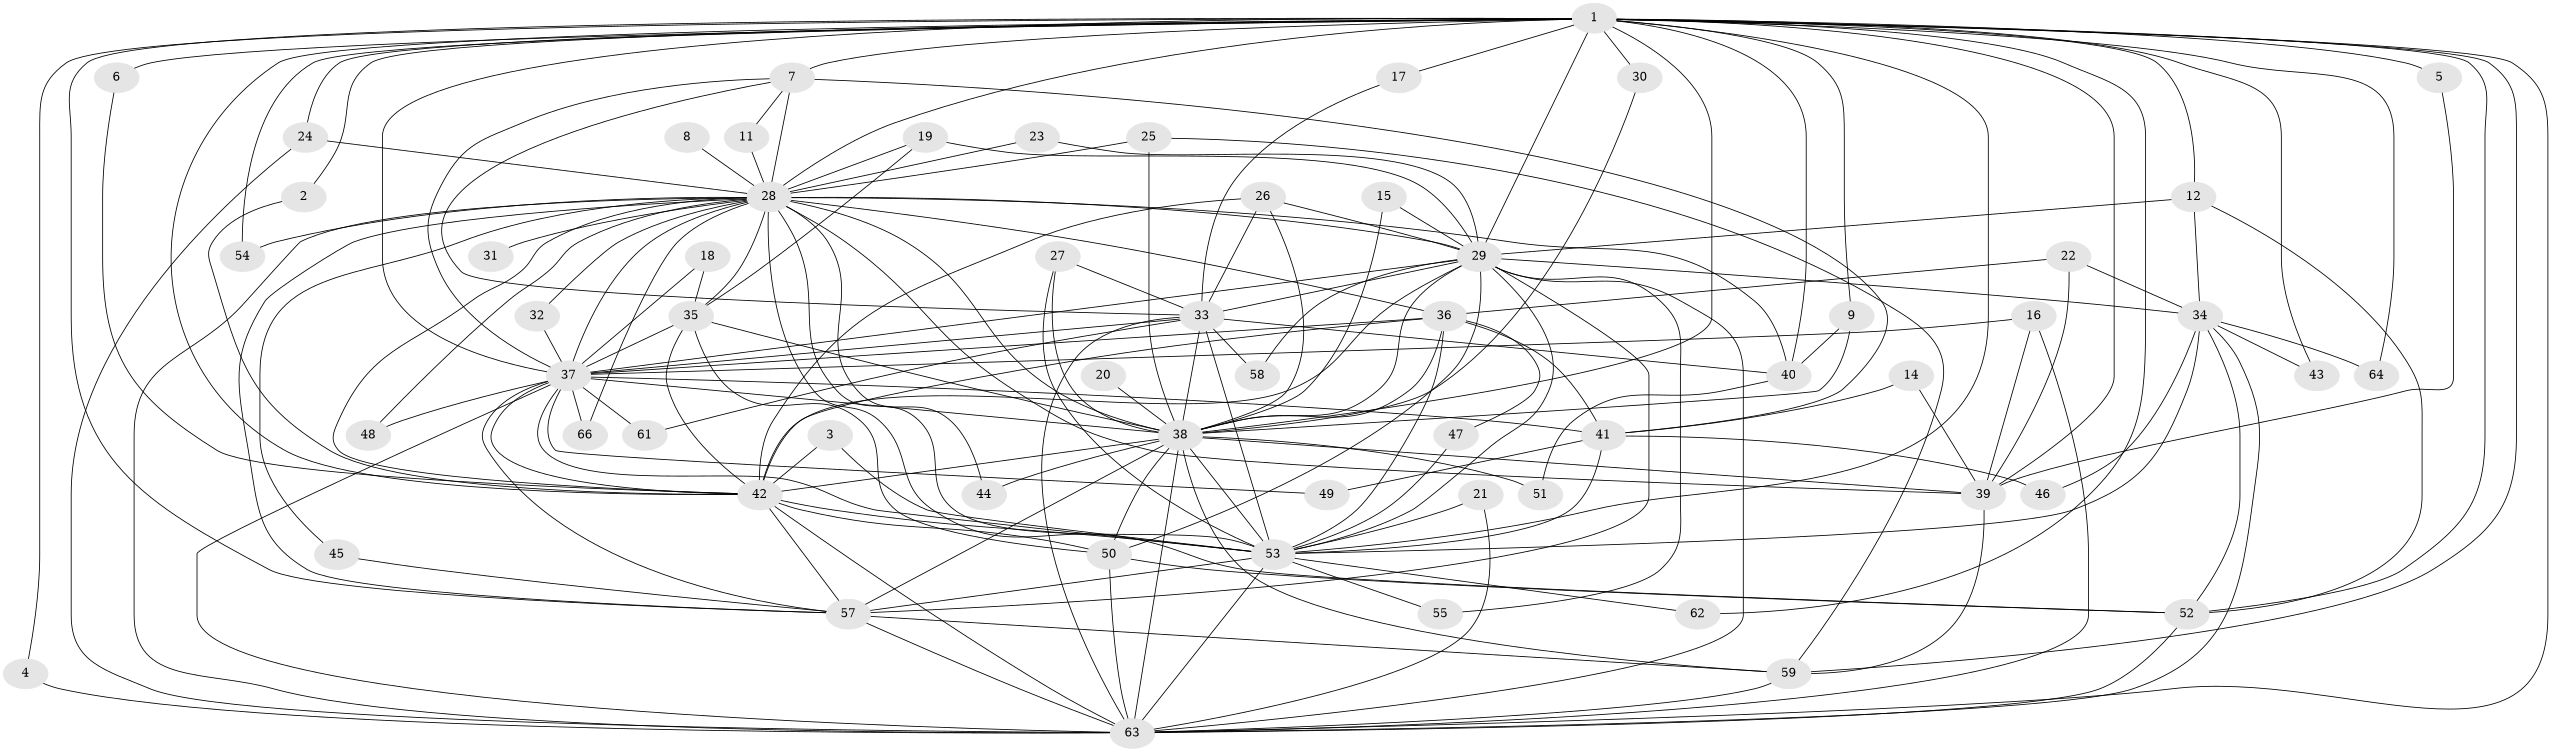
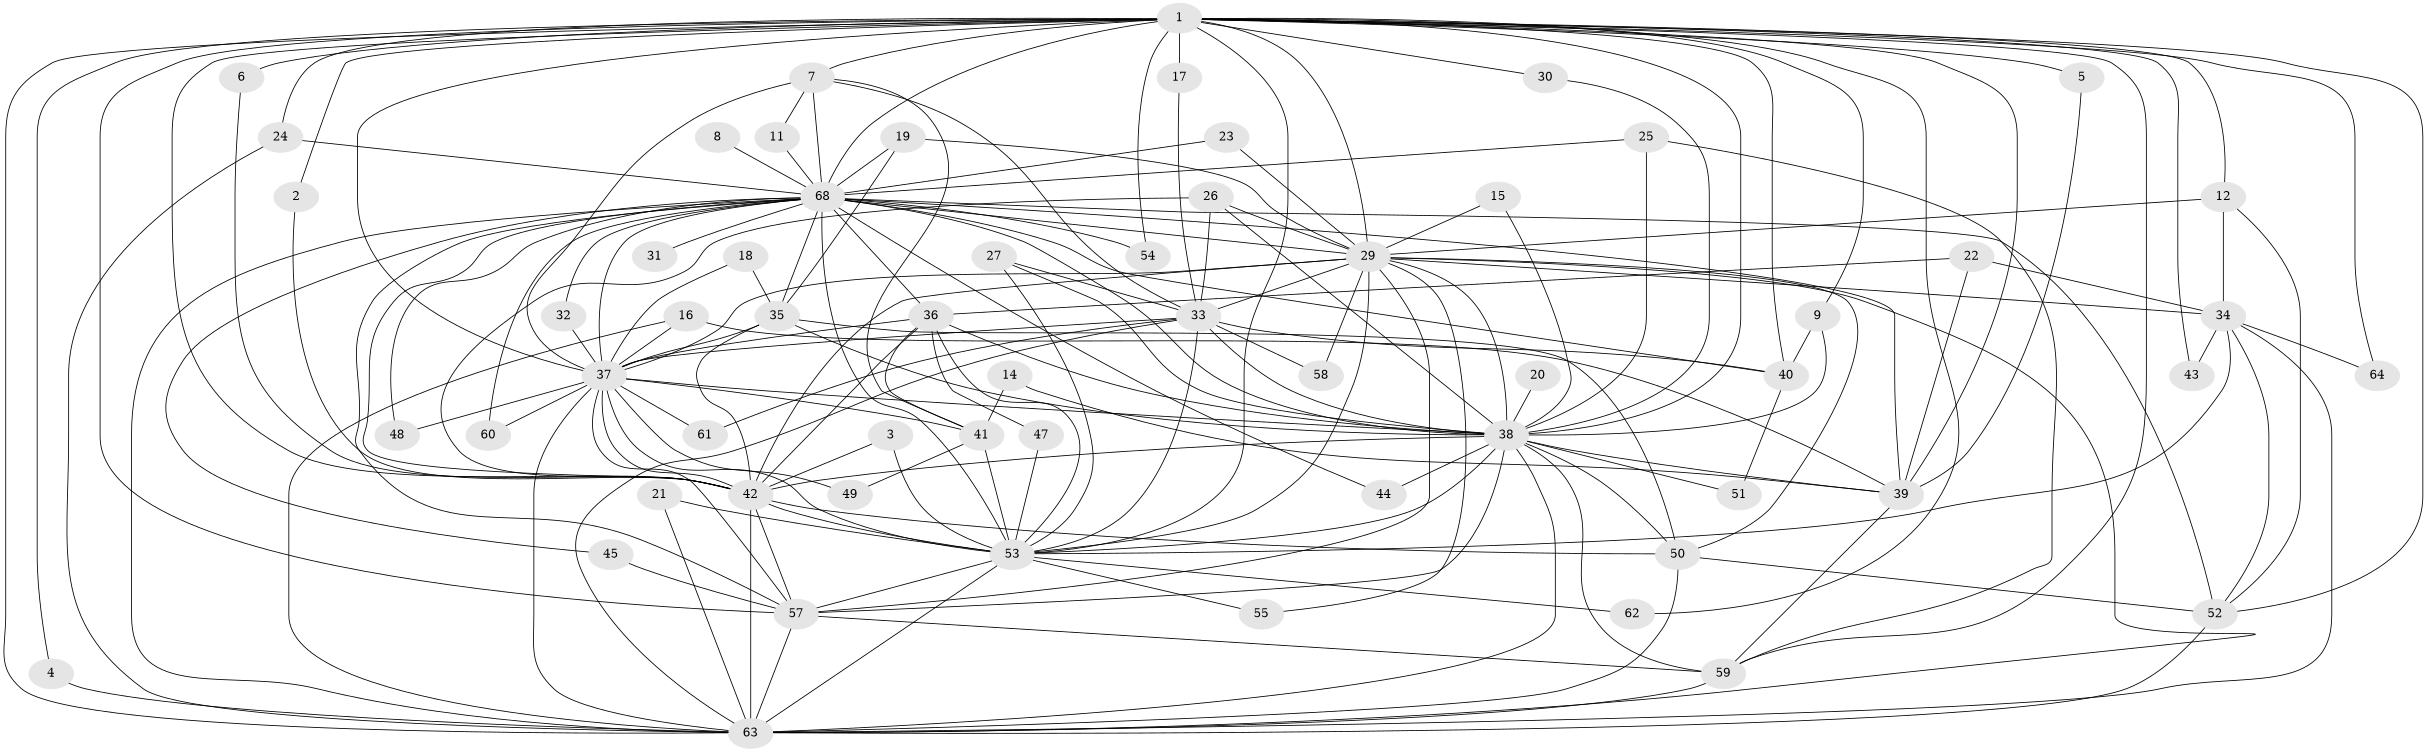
node "28": label "28" -> "68"
node "66": label "66" -> "60"
node "46": removed
